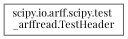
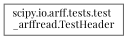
node "scipy.io.arff.scipy.test _arffread.TestHeader": label "scipy.io.arff.scipy.test _arffread.TestHeader" -> "scipy.io.arff.tests.test _arffread.TestHeader"
